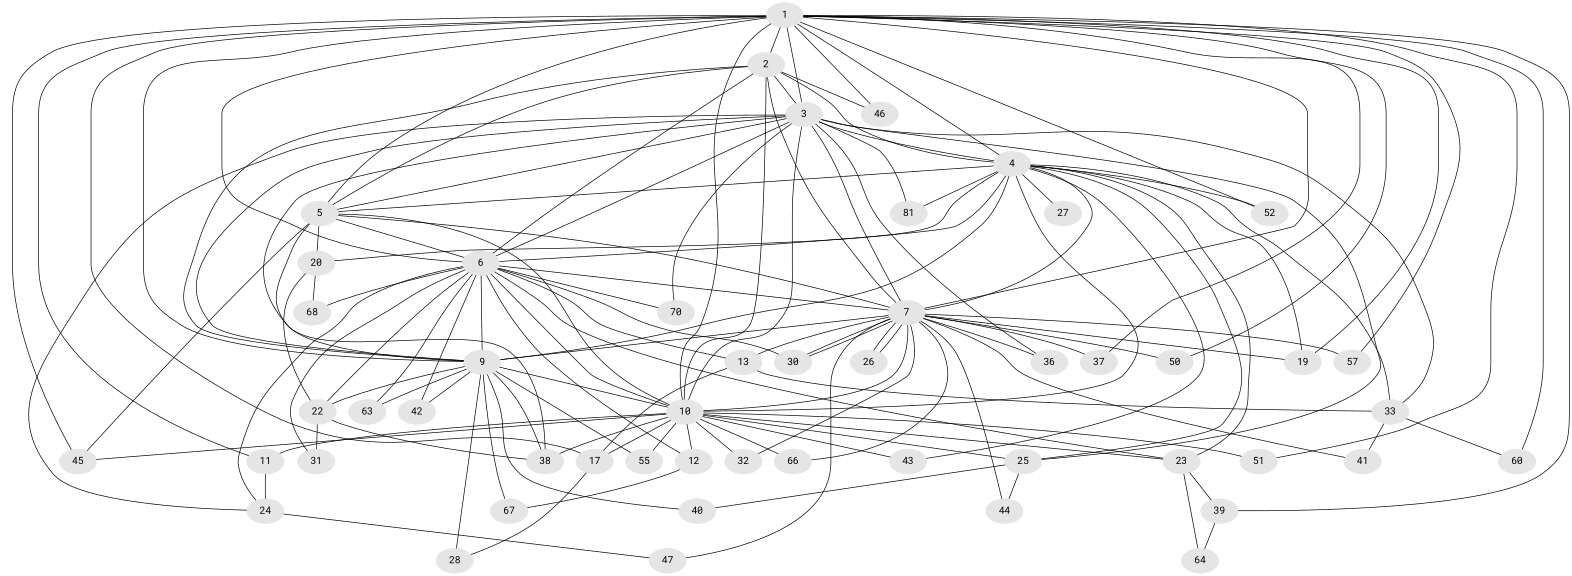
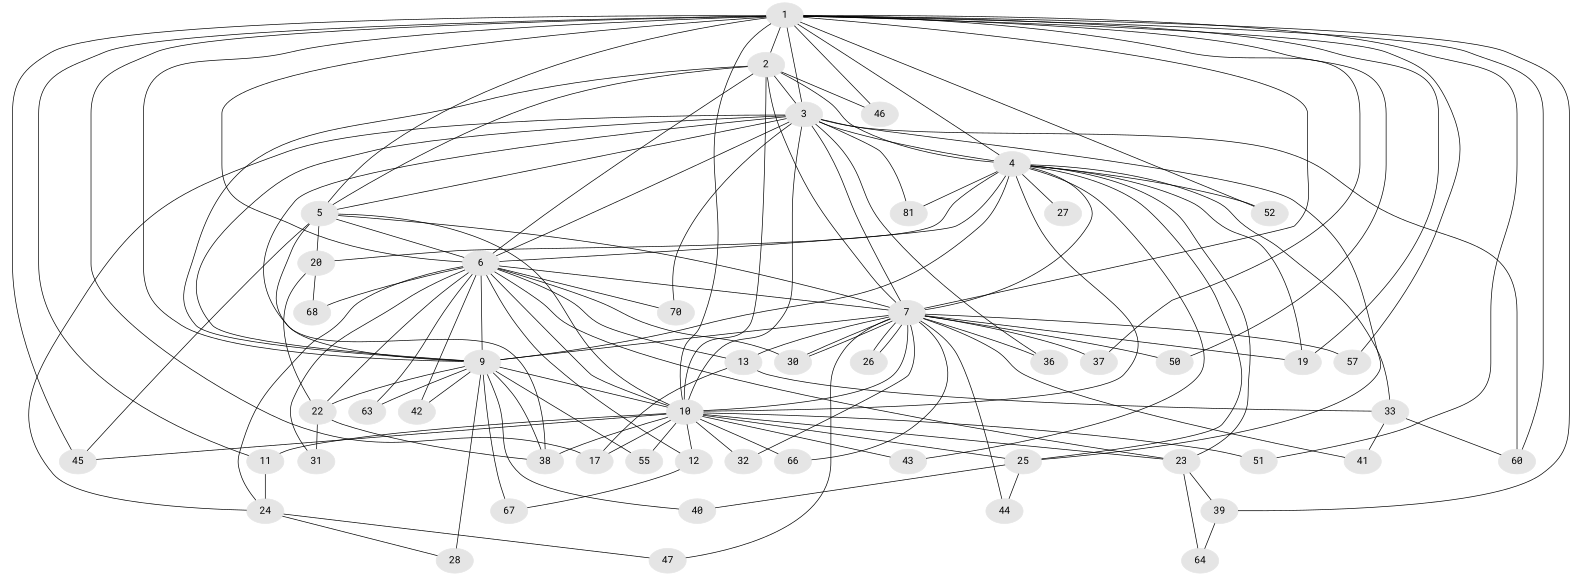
edge "3" -- "33": now "3" -- "60"
edge "4" -- "5": removed
edge "17" -- "28": now "24" -- "28"
